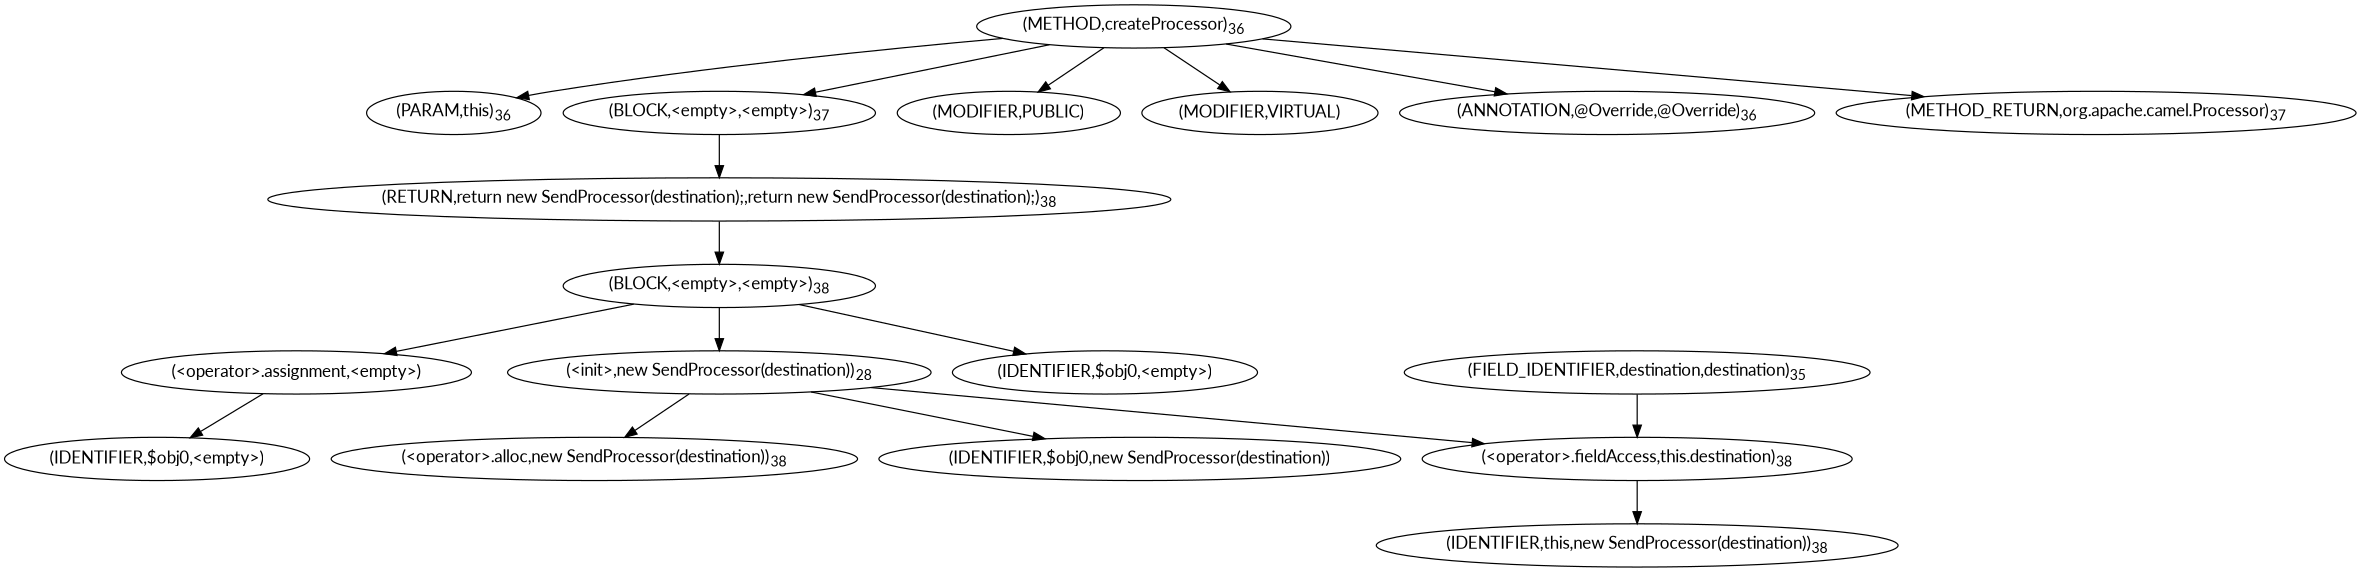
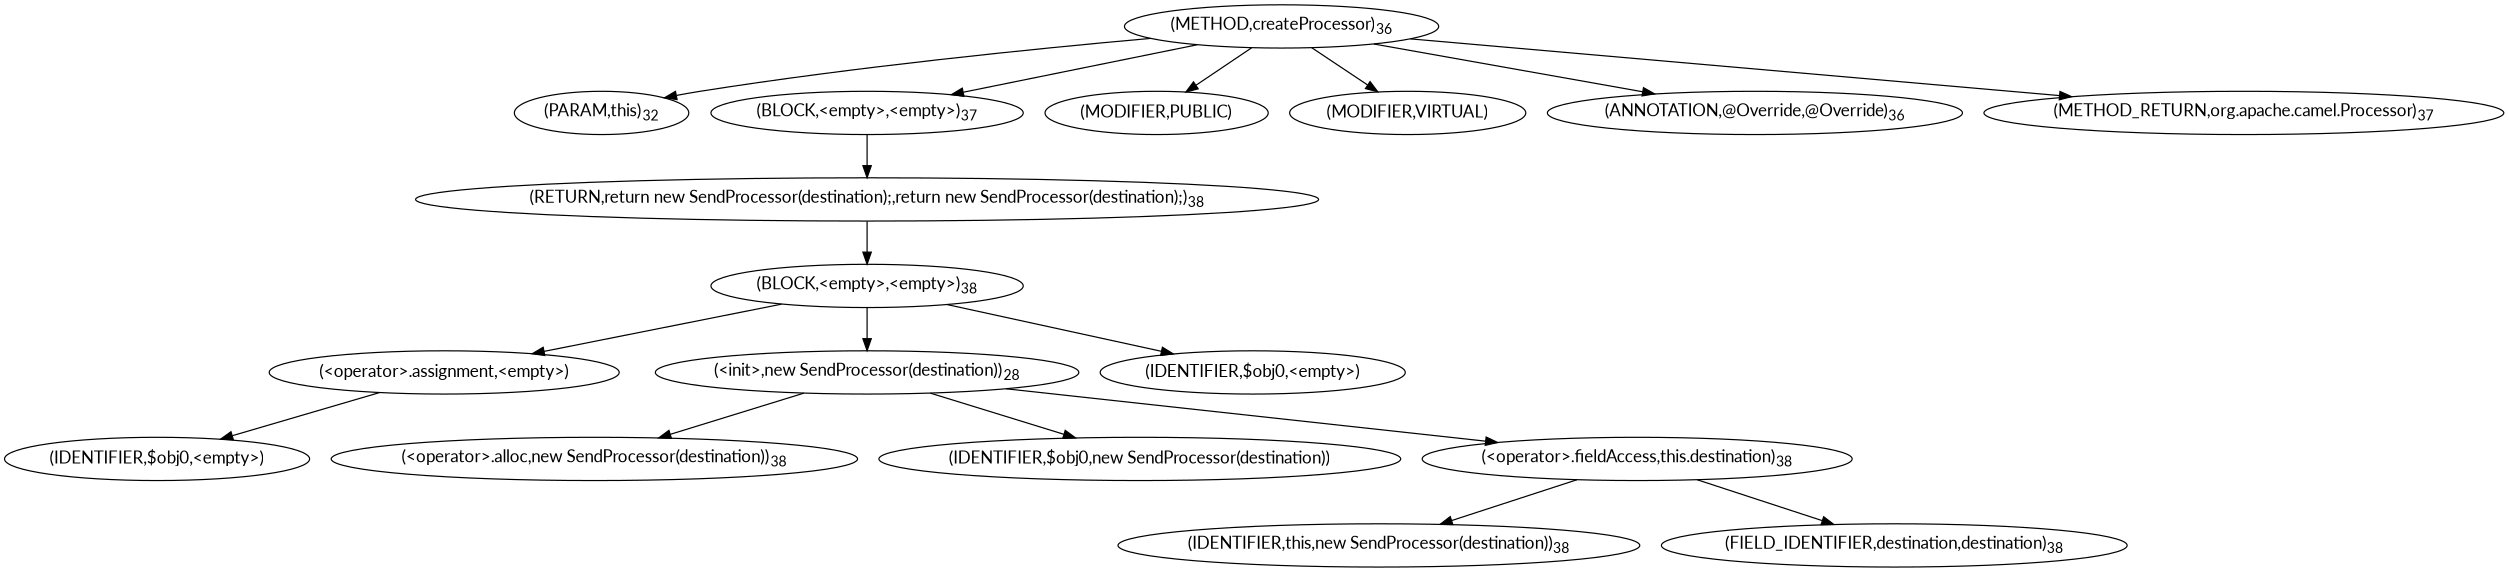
node "(PARAM,this)": text "36" -> "32"
node "(FIELD_IDENTIFIER,destination,destination)": text "35" -> "38"
edge "(FIELD_IDENTIFIER,destination,destination)" -> "(<operator>.fieldAccess,this.destination)": reversed
